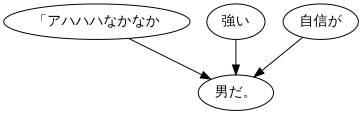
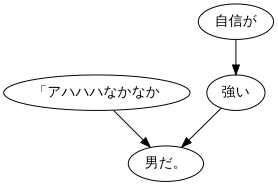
edge "自信が" -> "男だ。": now "自信が" -> "強い"
